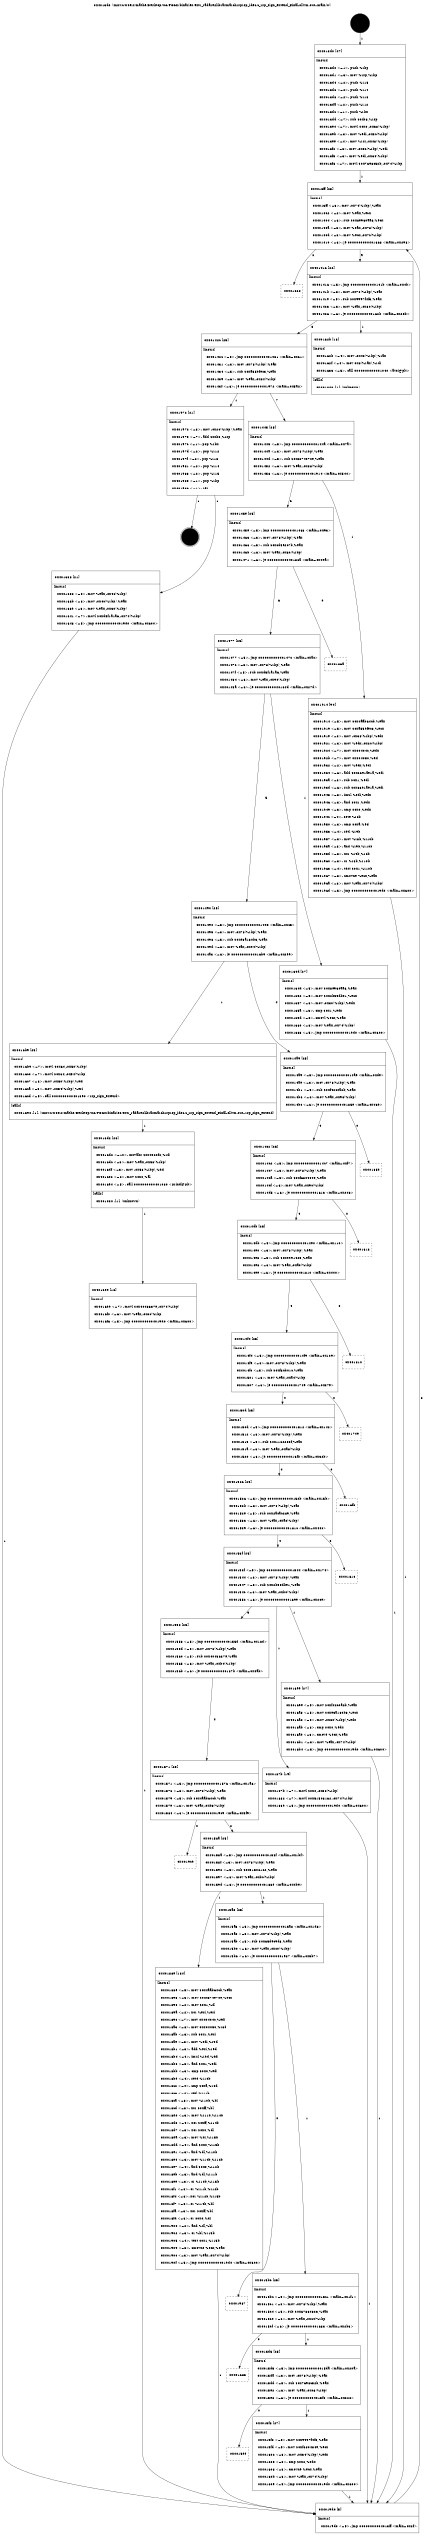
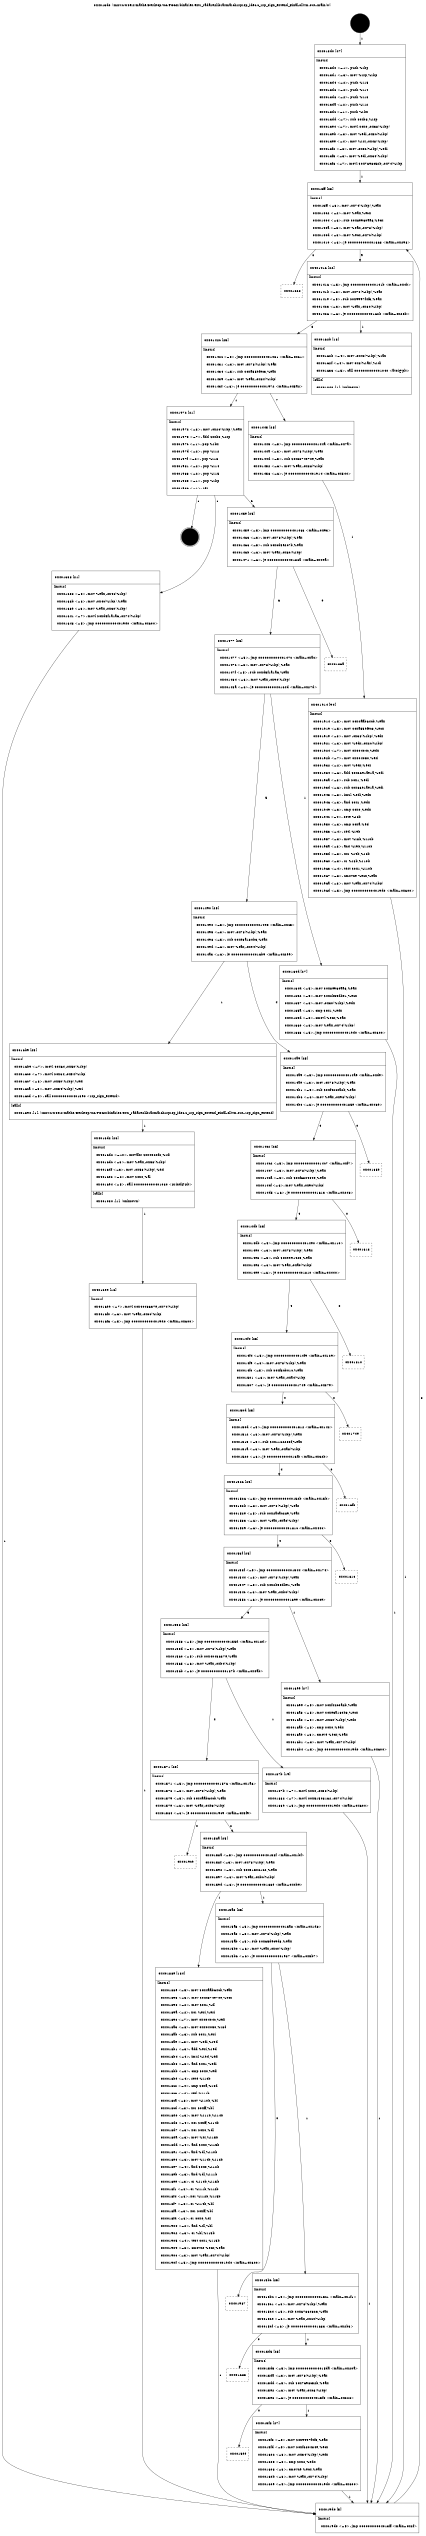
edge "0x401445 [25]" -> "0x40145e [25]": now "0x401972 [21]" -> "0x40145e [25]"
edge "0x40153f [25]" -> "0x40187b [19]": now "0x401558 [25]" -> "0x40187b [19]"
